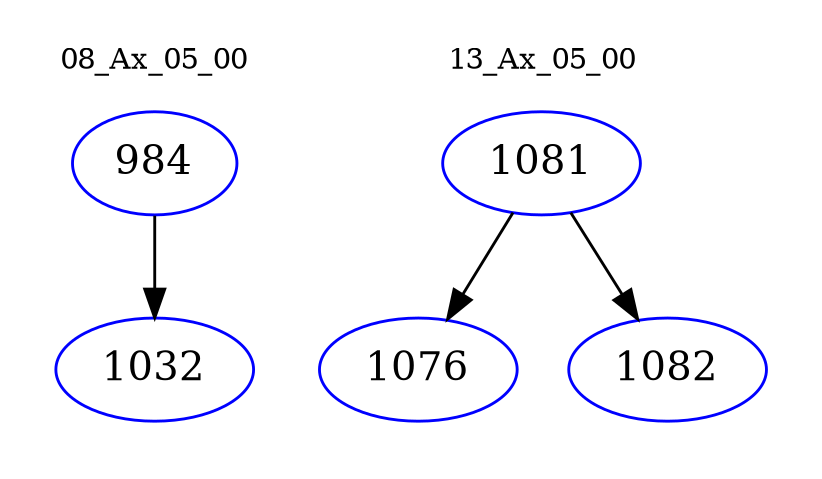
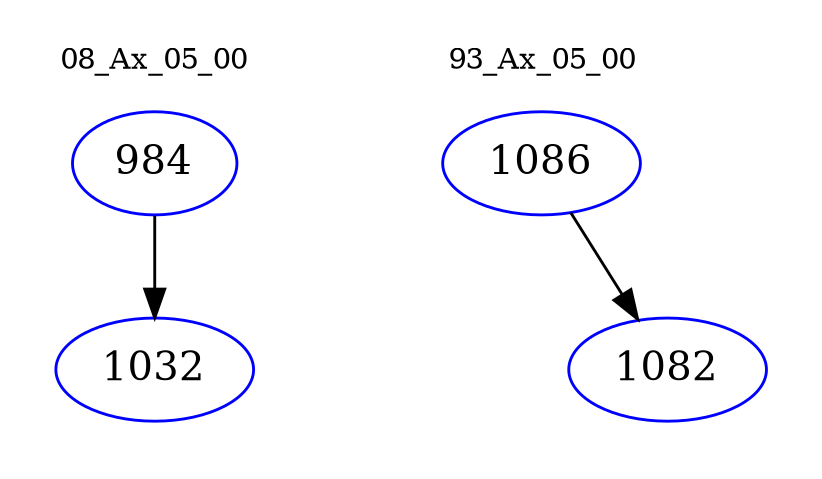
cluster "13_Ax_05_00": label "13_Ax_05_00" -> "93_Ax_05_00"
node "1081": label "1081" -> "1086"
node "1076": removed
